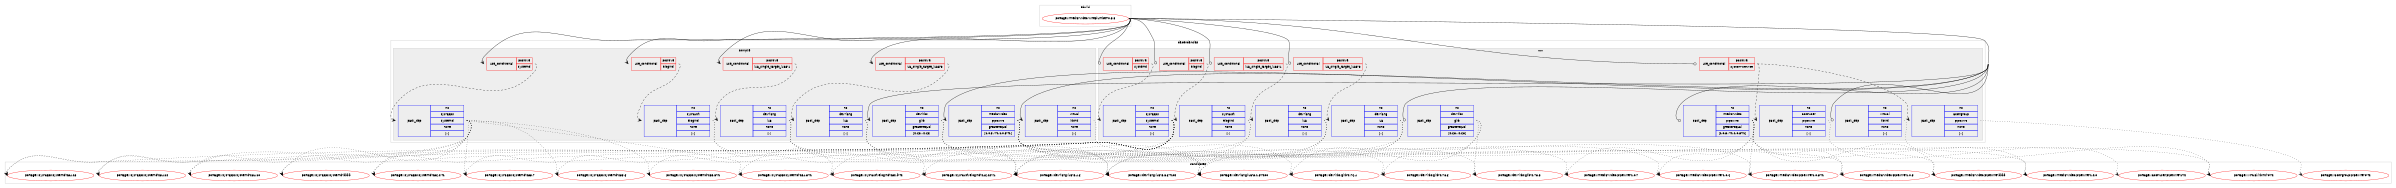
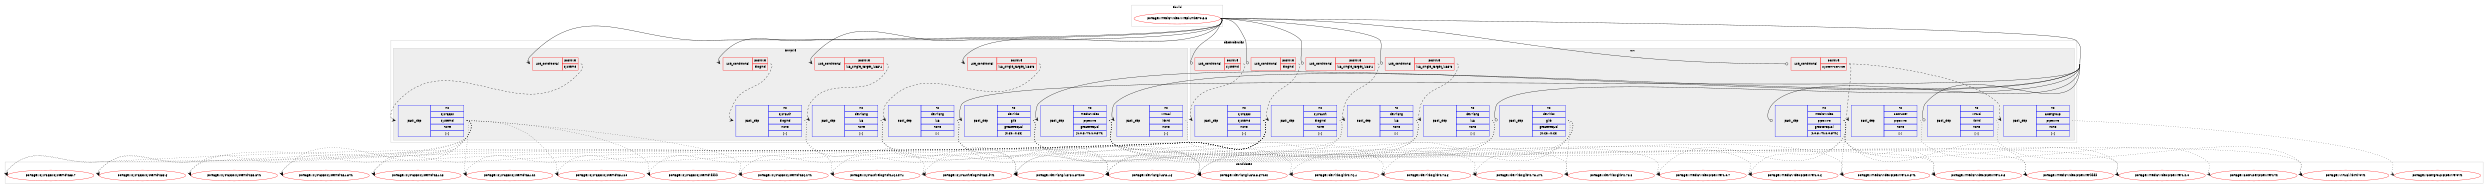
node "portage://dev-libs/glib-2.78.4-r1": added
